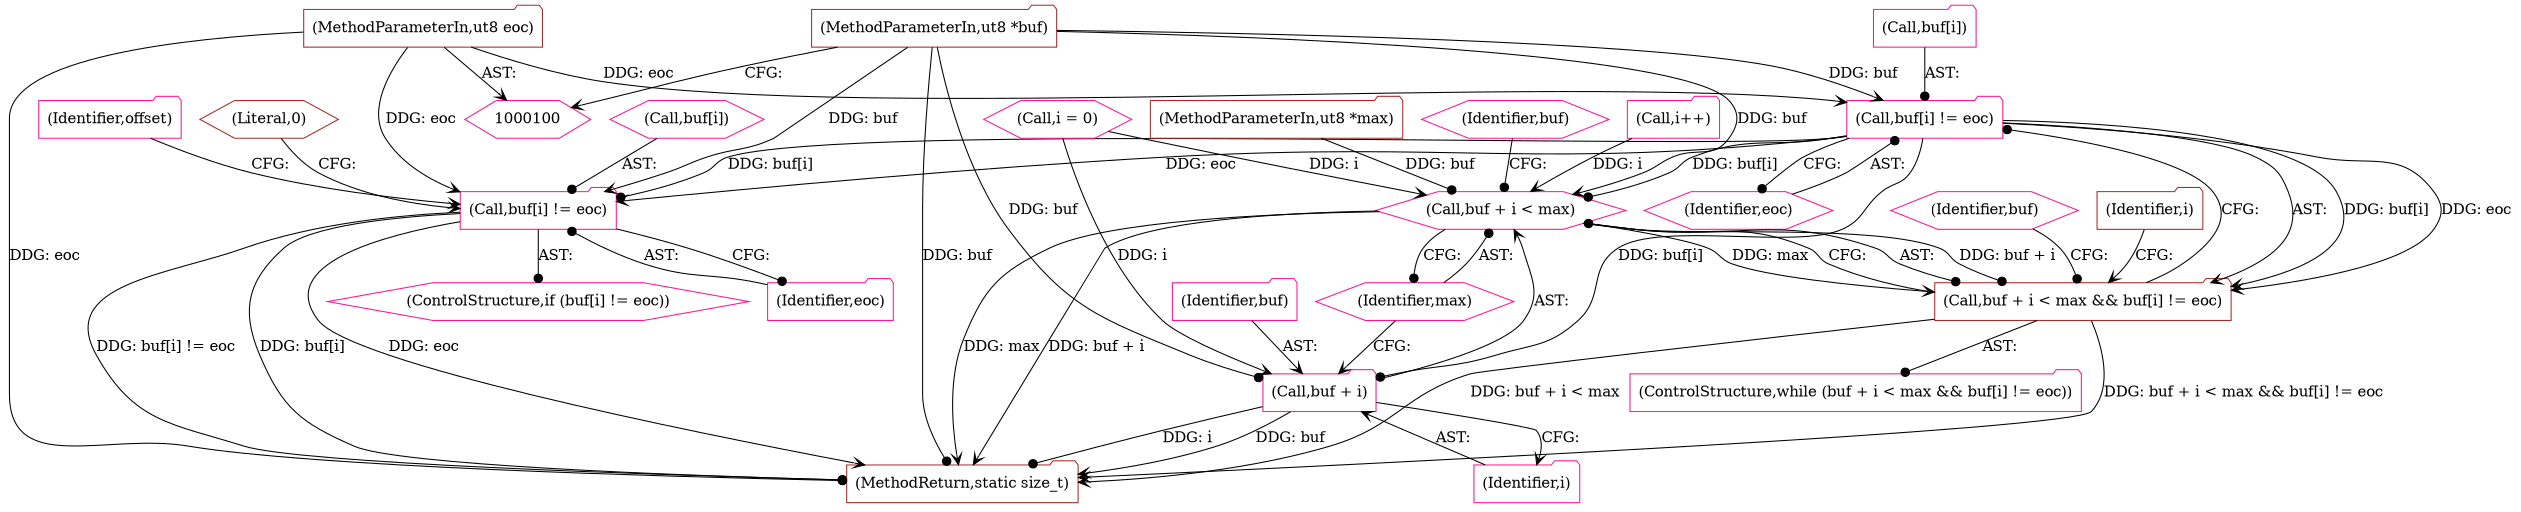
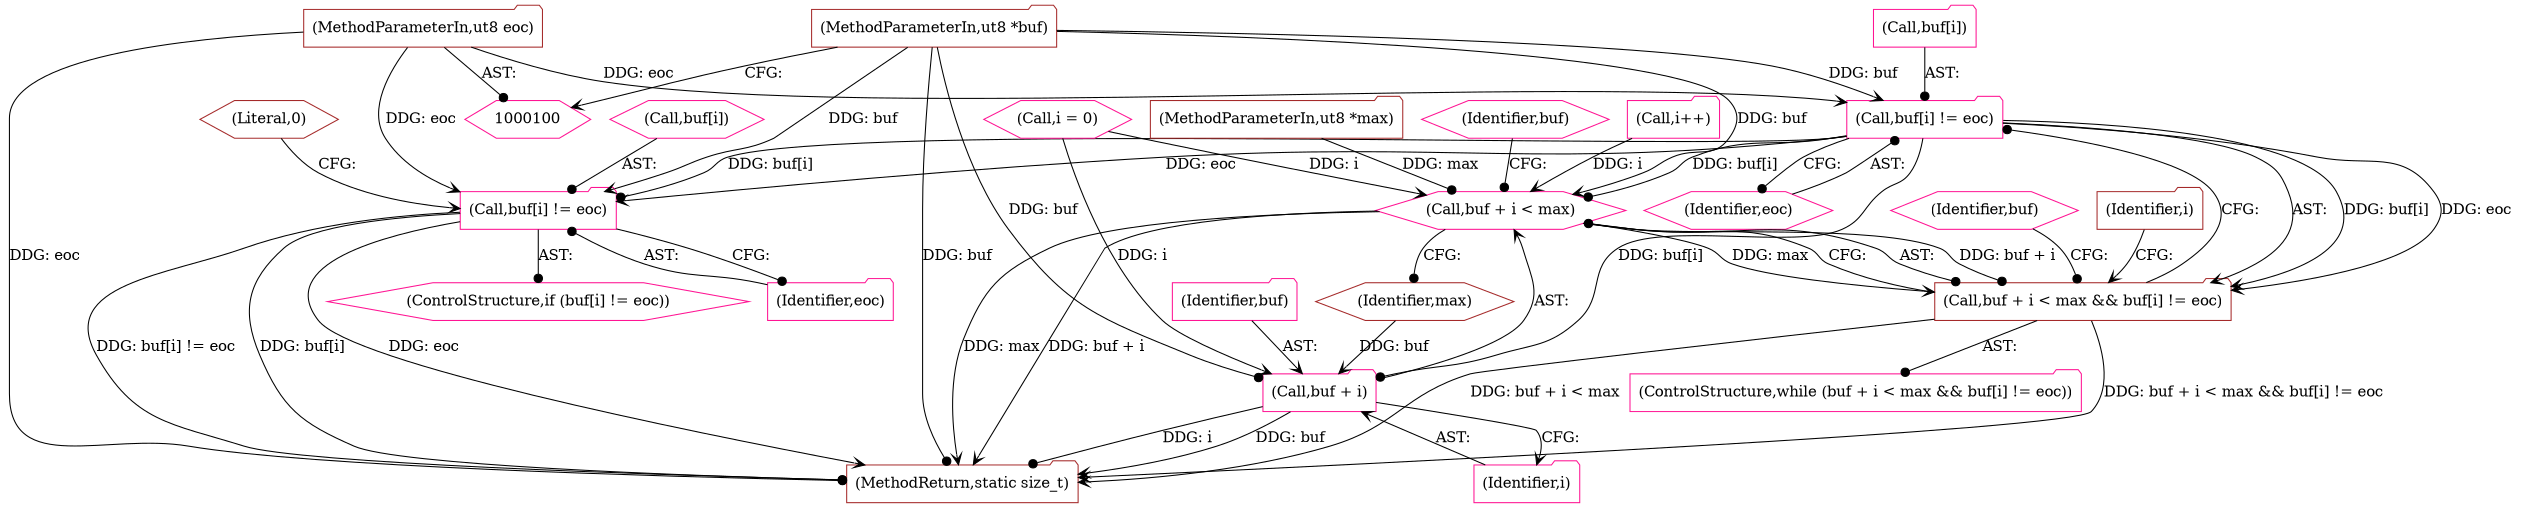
edge "(MethodParameterIn,ut8 eoc)" -> "1000100": arrowhead vee -> dot
node "(Identifier,offset)": removed
edge "(MethodParameterIn,ut8 *max)" -> "(Call,buf + i < max)": label "DDG: buf" -> "DDG: max"
edge "(Identifier,max)" -> "(Call,buf + i < max)": removed, label "AST:"
node "(Identifier,max)": color deeppink -> brown
edge "(Identifier,max)" -> "(Call,buf + i)": label "CFG: " -> "DDG: buf"
